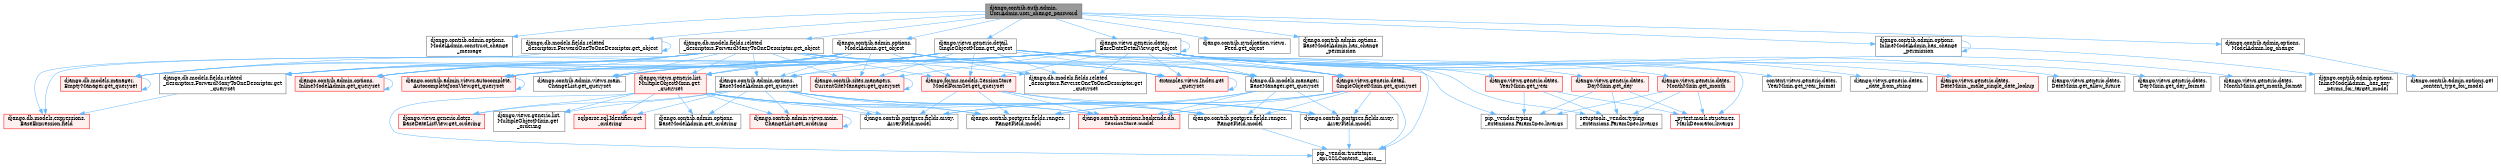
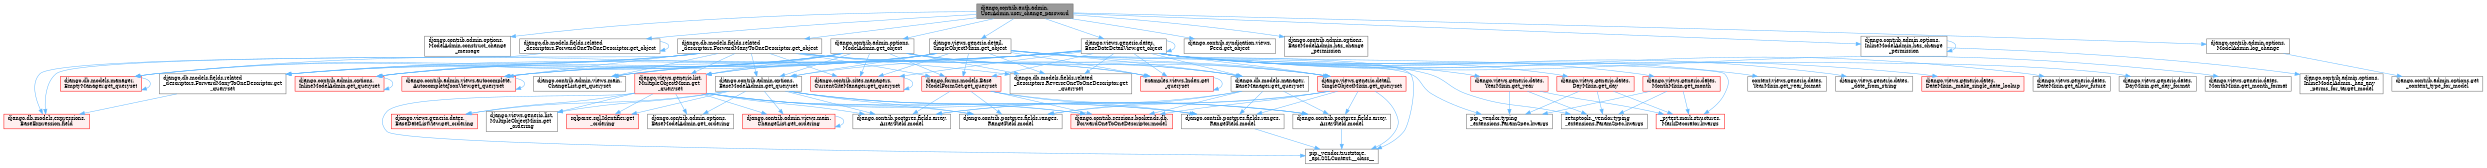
node "django.forms.models.SessionStore ModelFormSet.get_queryset": label "django.forms.models.SessionStore ModelFormSet.get_queryset" -> "django.forms.models.Base ModelFormSet.get_queryset"
node "django.contrib.sessions.backends.db. SessionStore.model": label "django.contrib.sessions.backends.db. SessionStore.model" -> "django.contrib.sessions.backends.db. ForwardOneToOneDescriptor.model"
